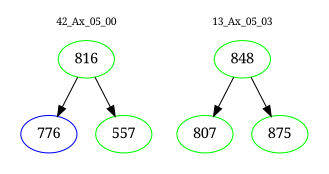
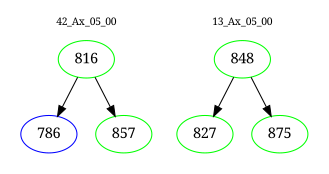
cluster "13_Ax_05_03": label "13_Ax_05_03" -> "13_Ax_05_00"
node "776": label "776" -> "786"
node "557": label "557" -> "857"
node "807": label "807" -> "827"
